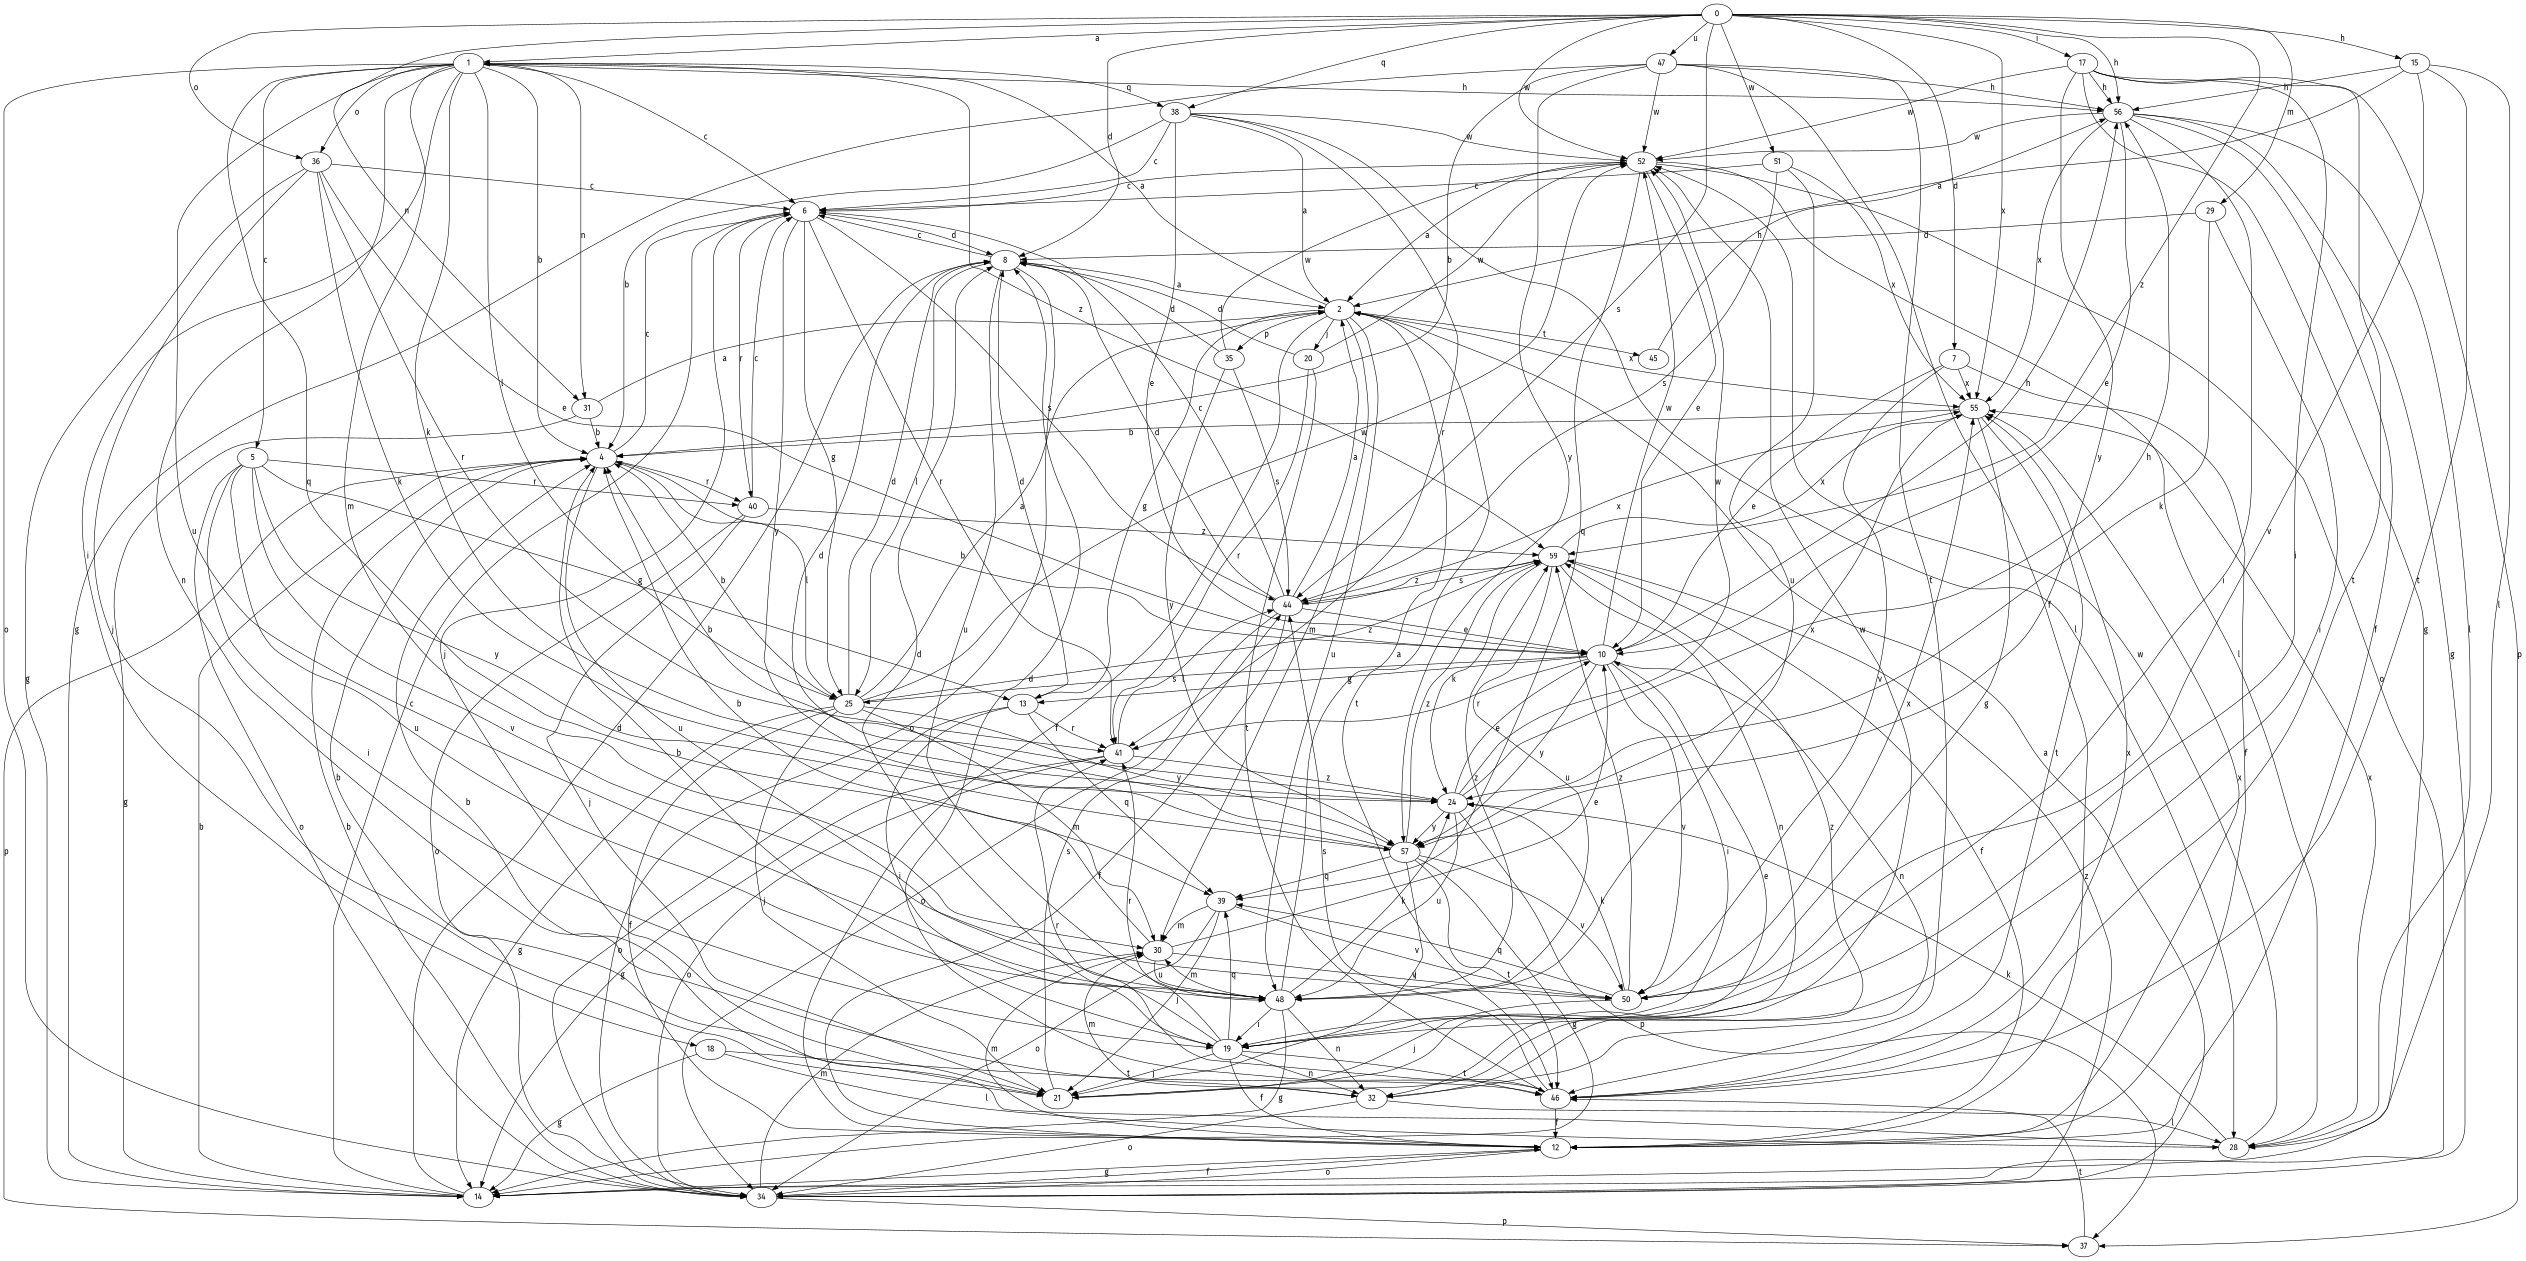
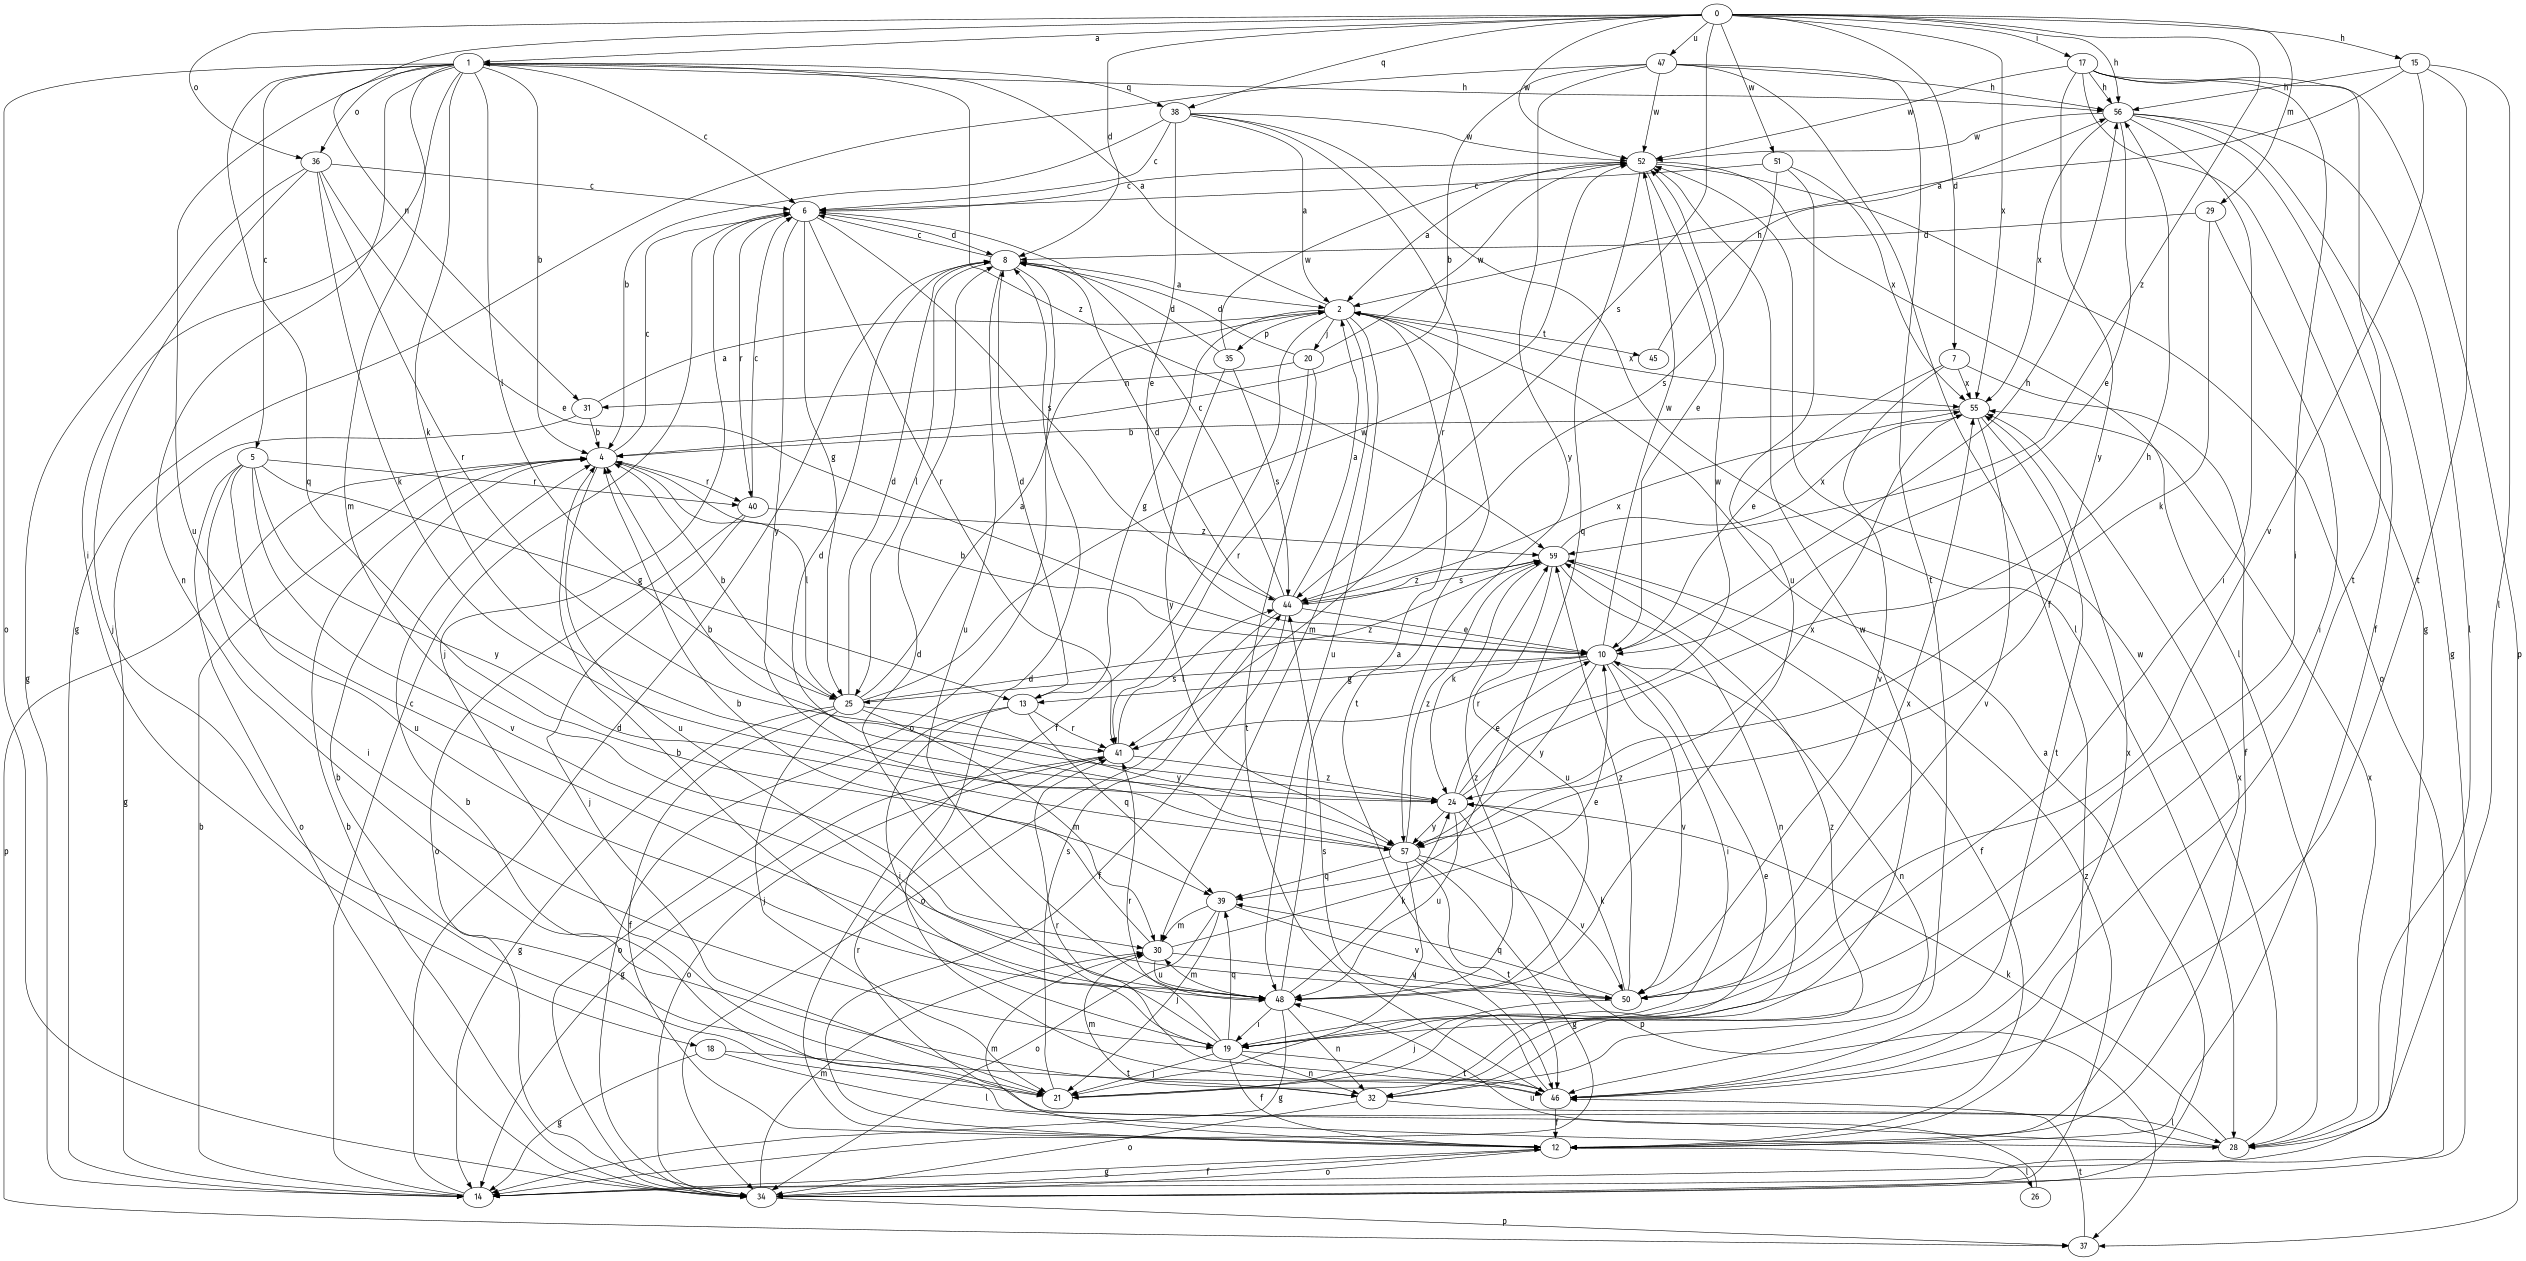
edge "1" -> "31": now "20" -> "31"
edge "55" -> "50": label "g" -> "v"
edge "28" -> "41": added, label "r"
node "26": added
